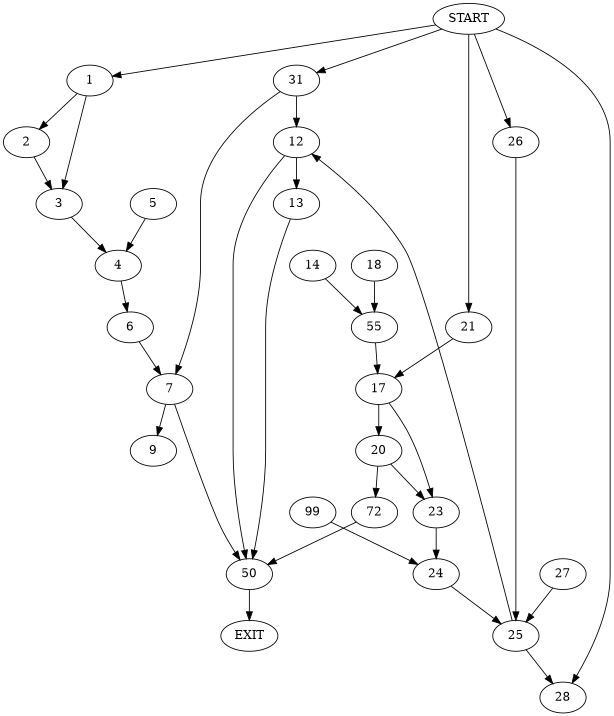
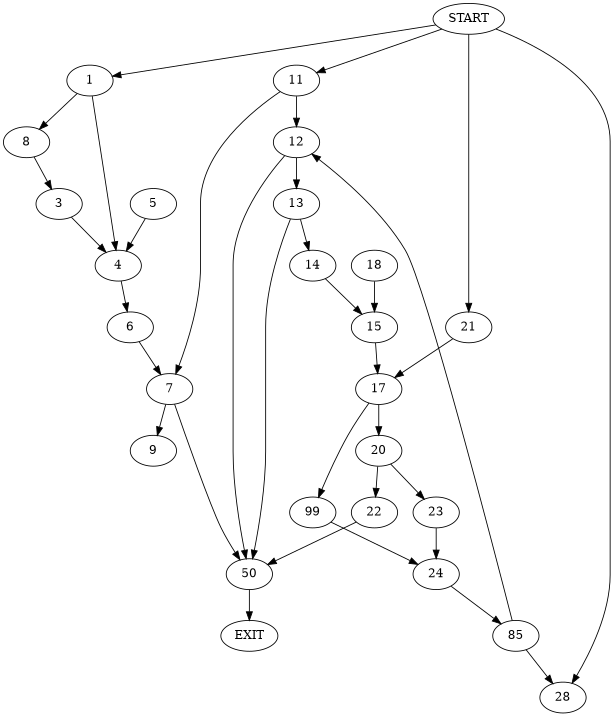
node "31": label "31" -> "11"
edge "1" -> "3": now "1" -> "4"
node "2": label "2" -> "8"
node "26": removed
edge "13" -> "14": added
node "55": label "55" -> "15"
edge "17" -> "23": now "17" -> "99"
node "72": label "72" -> "22"
node "27": removed
node "25": label "25" -> "85"
